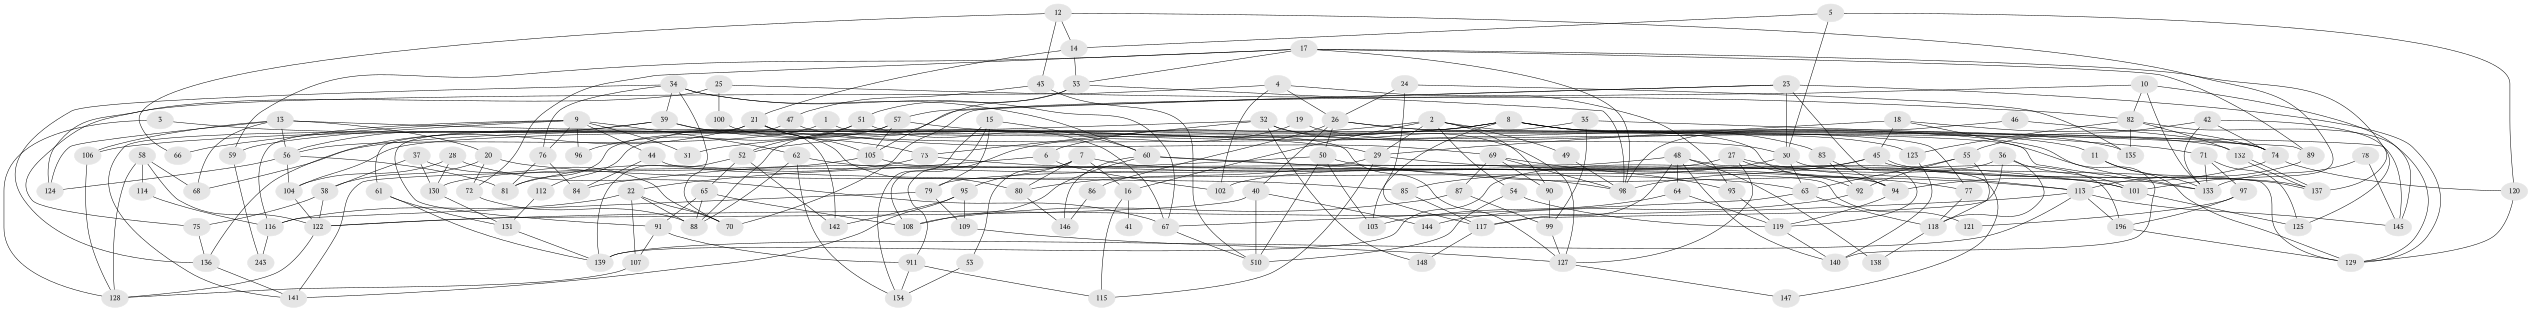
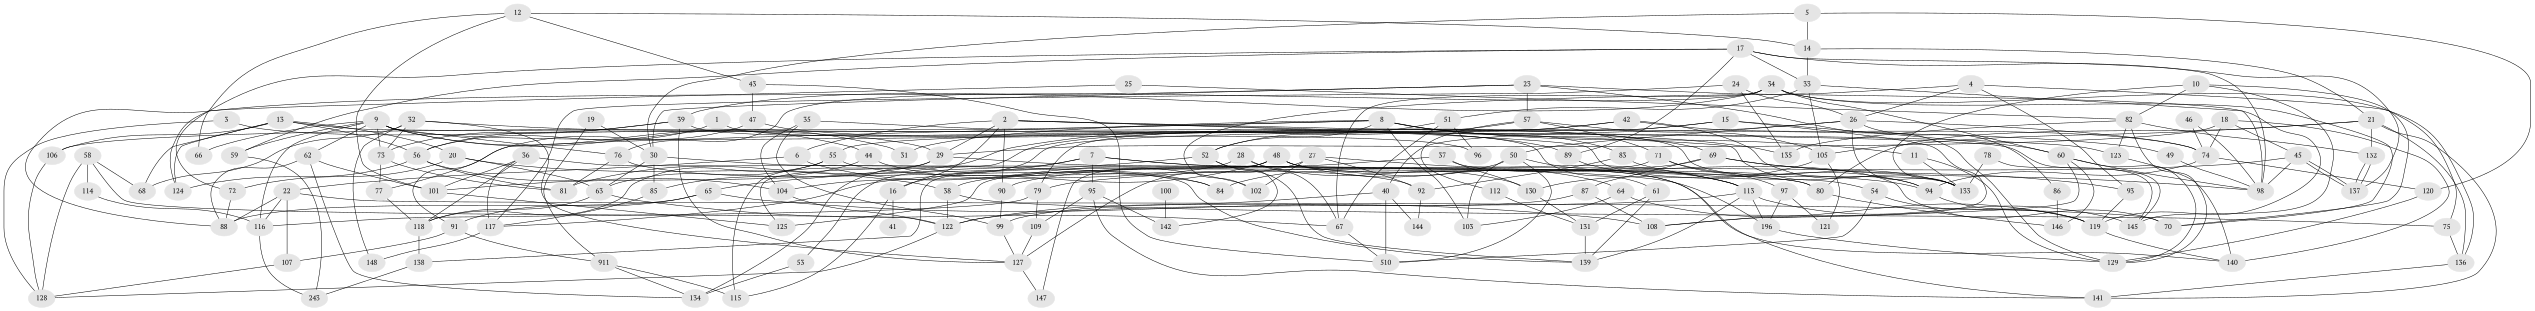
edge "25" -- "100": removed
edge "9" -- "73": added
edge "138" -- "243": added
